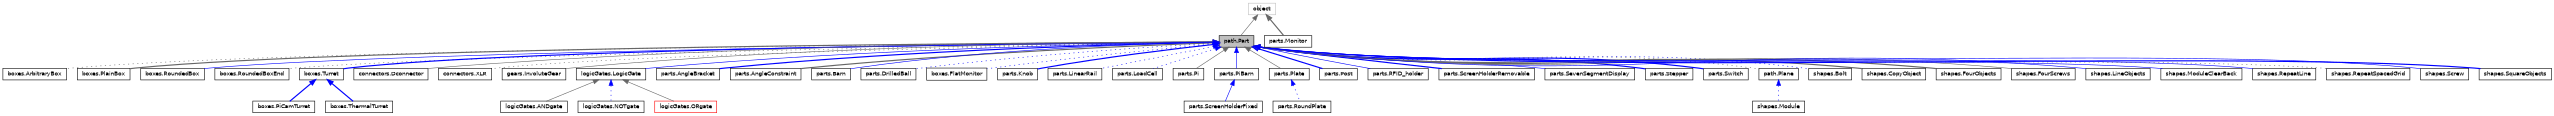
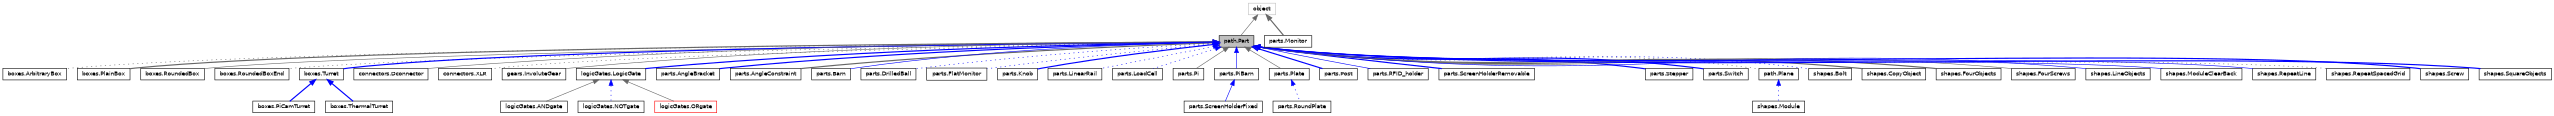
edge "boxes.RoundedBox" -> "path.Part": color blue -> gray40
edge "logicGates.LogicGate" -> "path.Part": style solid -> bold
edge "shapes.Screw" -> "path.Part": style solid -> bold
node "boxes.FlatMonitor": label "boxes.FlatMonitor" -> "parts.FlatMonitor"
node "parts.SevenSegmentDisplay": removed
